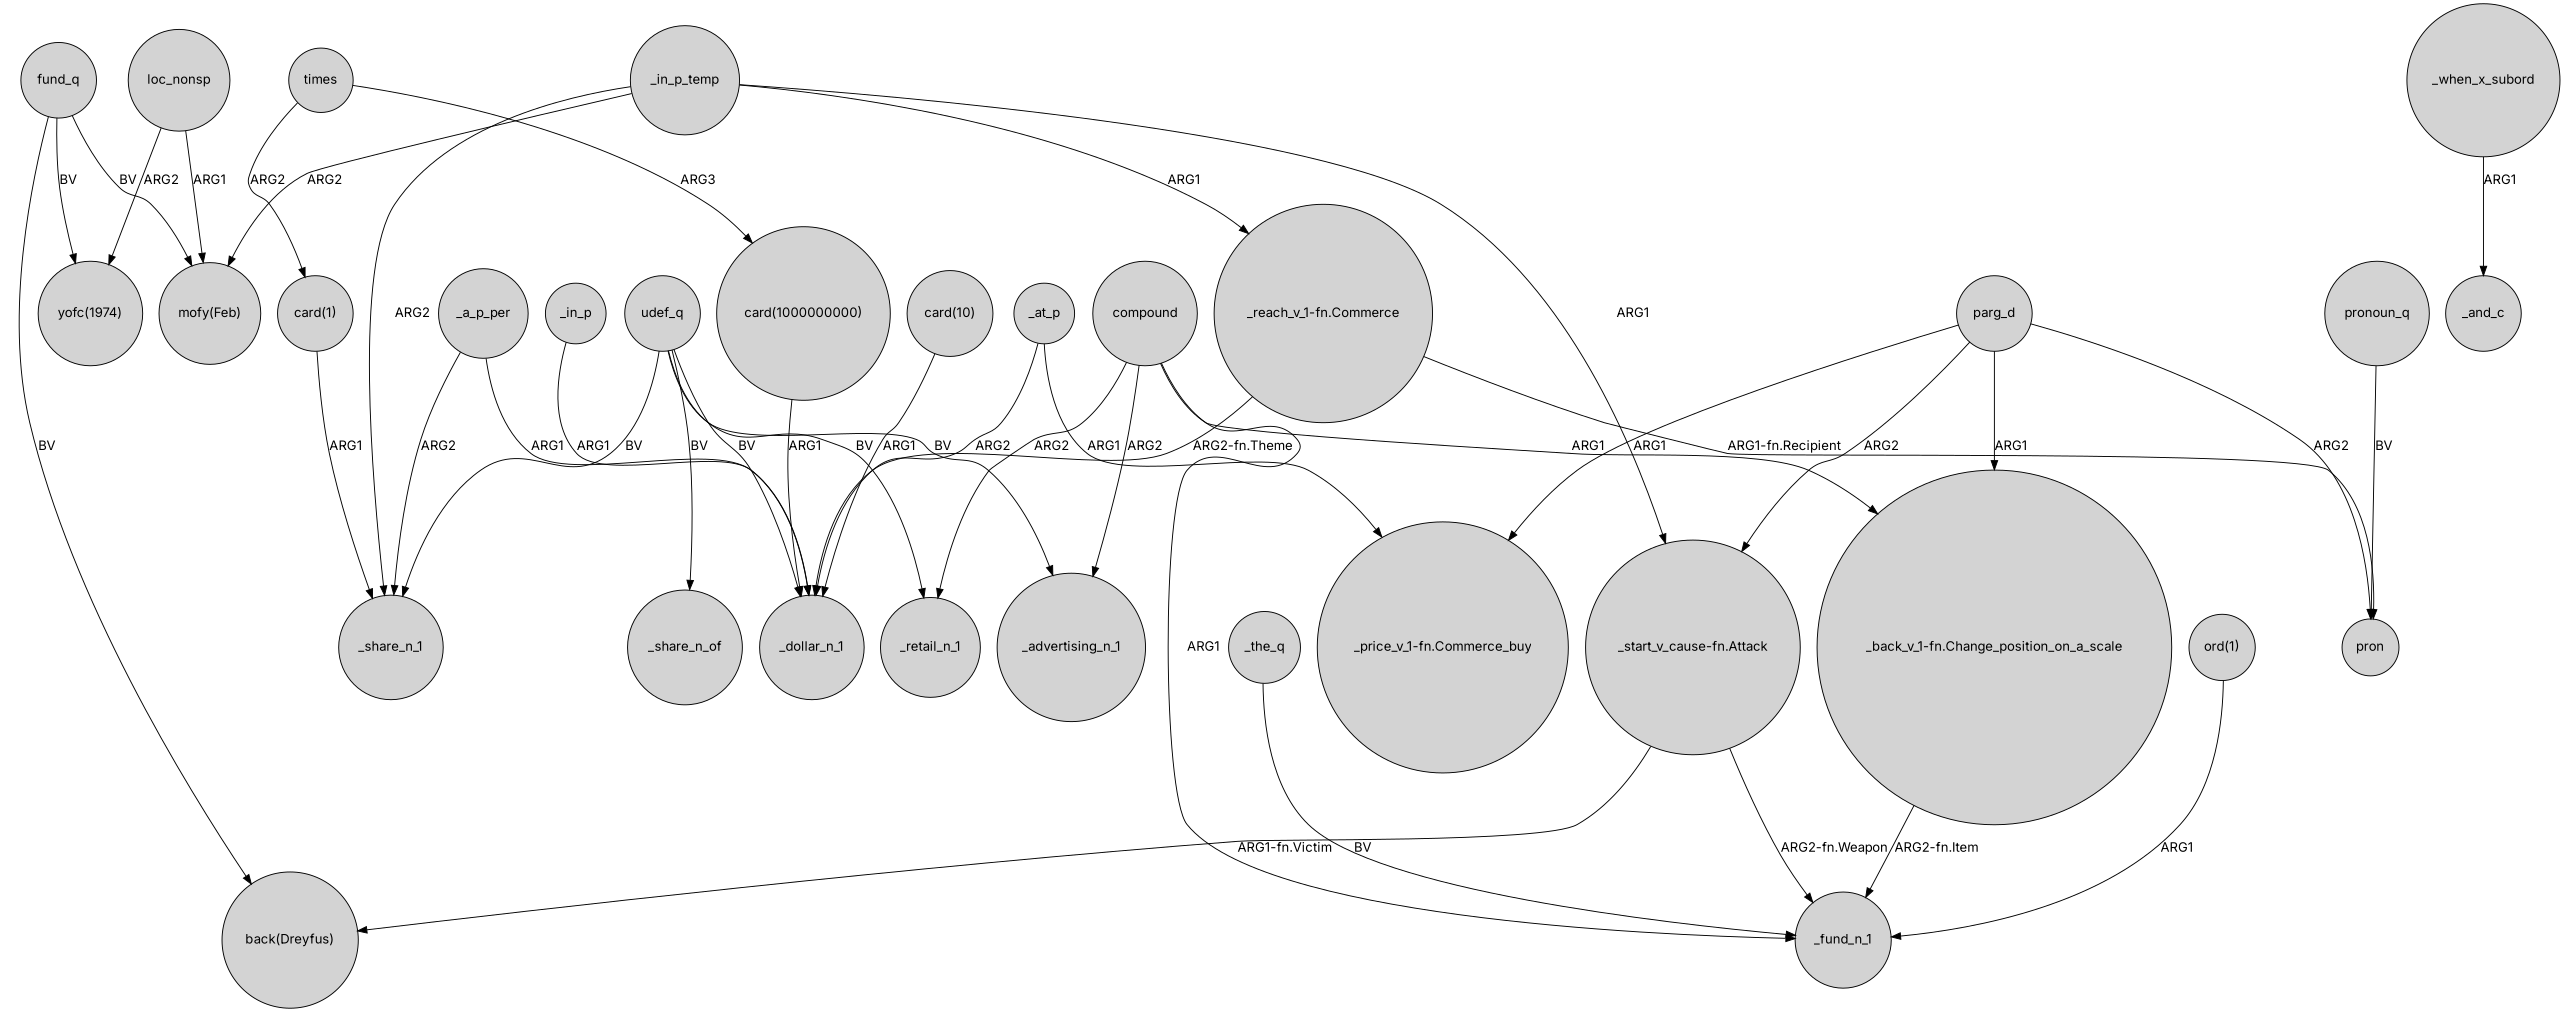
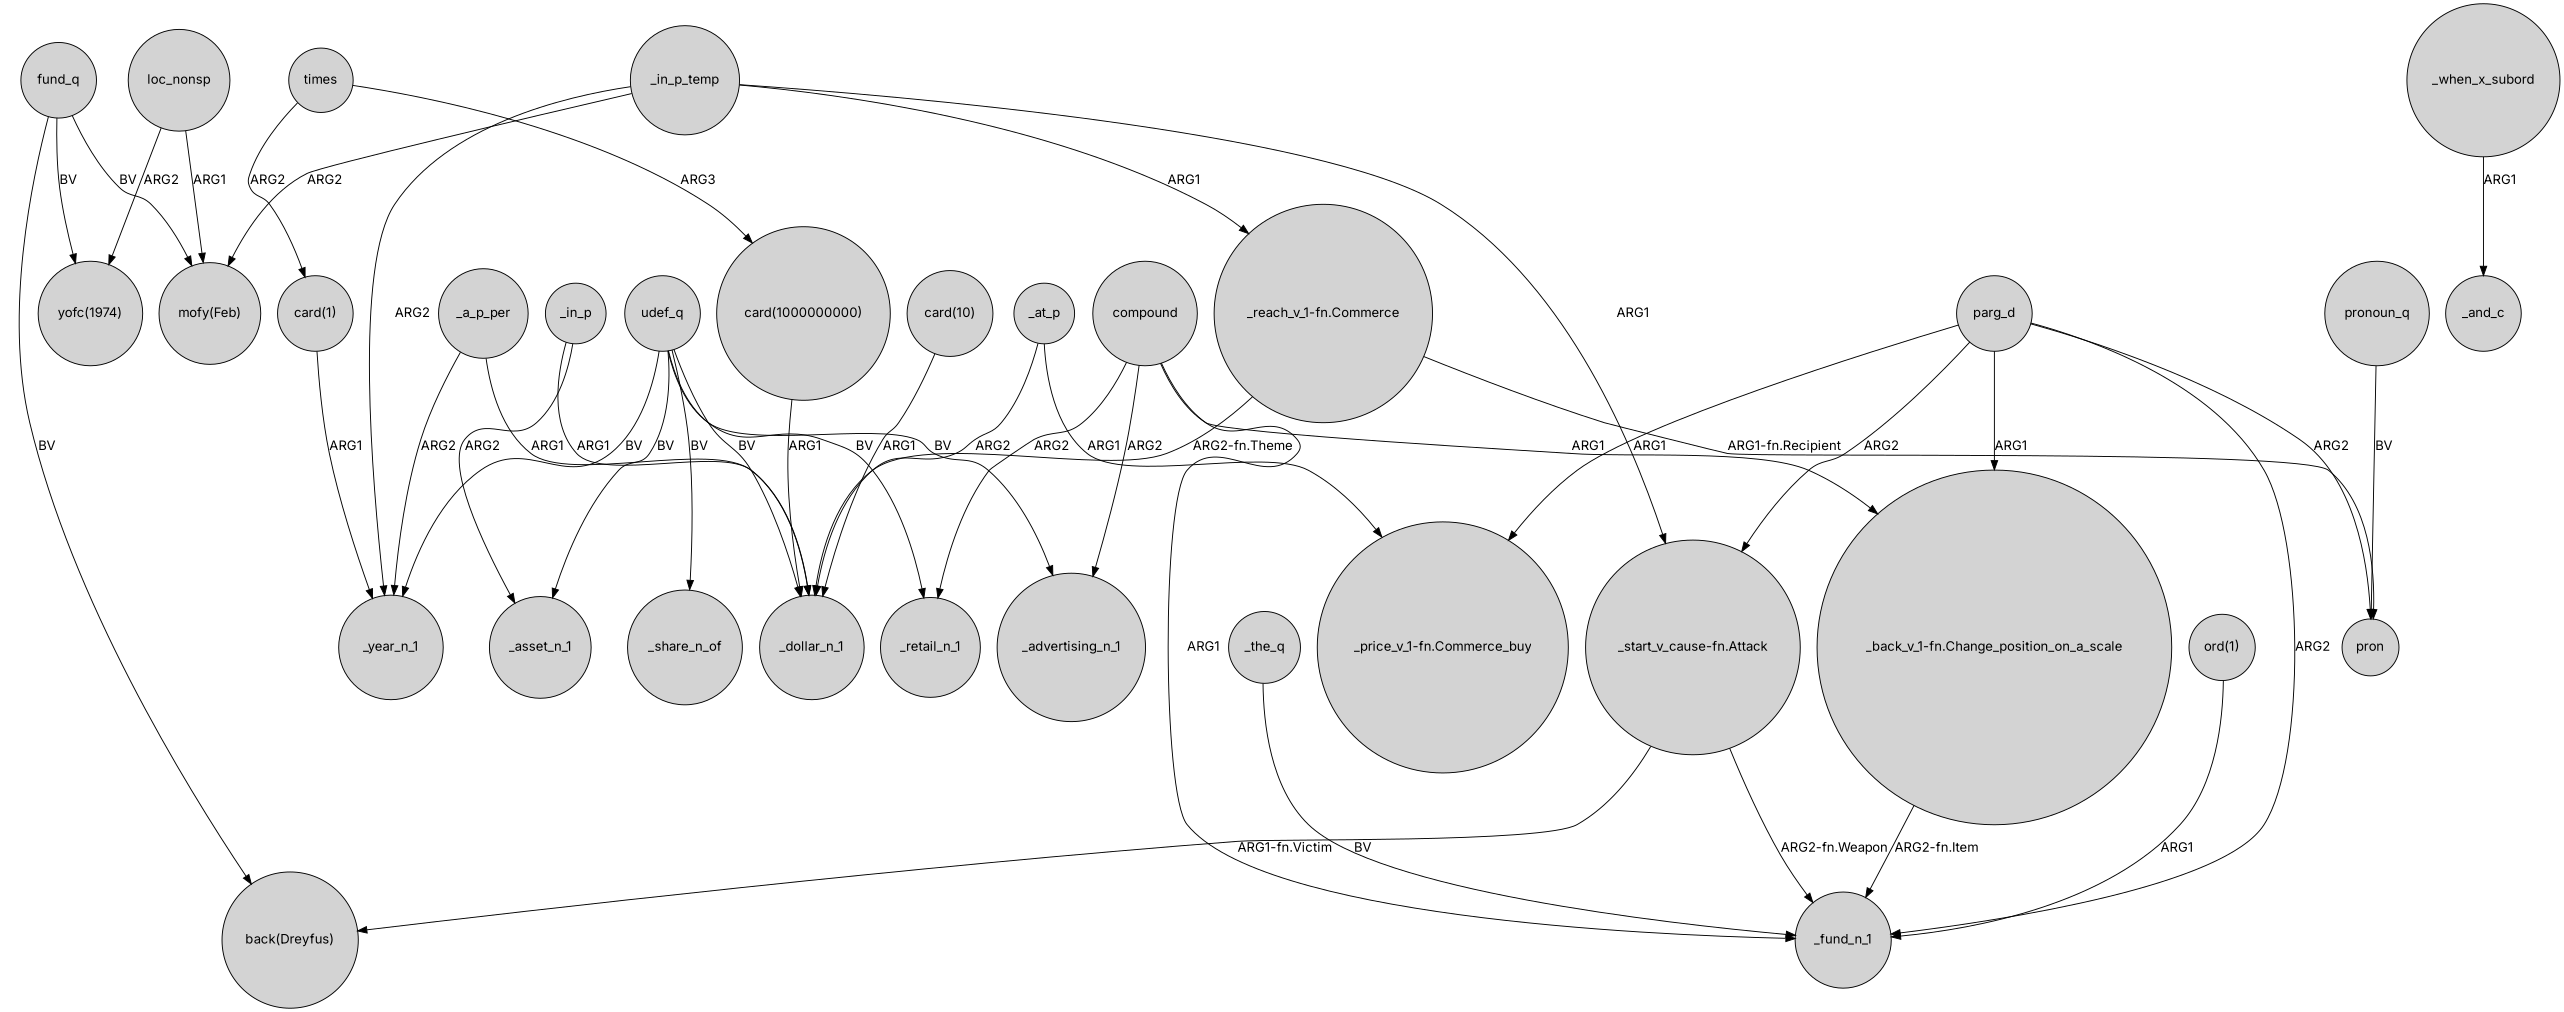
node "_share_n_1": label "_share_n_1" -> "_year_n_1"
node "_asset_n_1": added
edge "parg_d" -> "_fund_n_1": added, label "ARG2"
